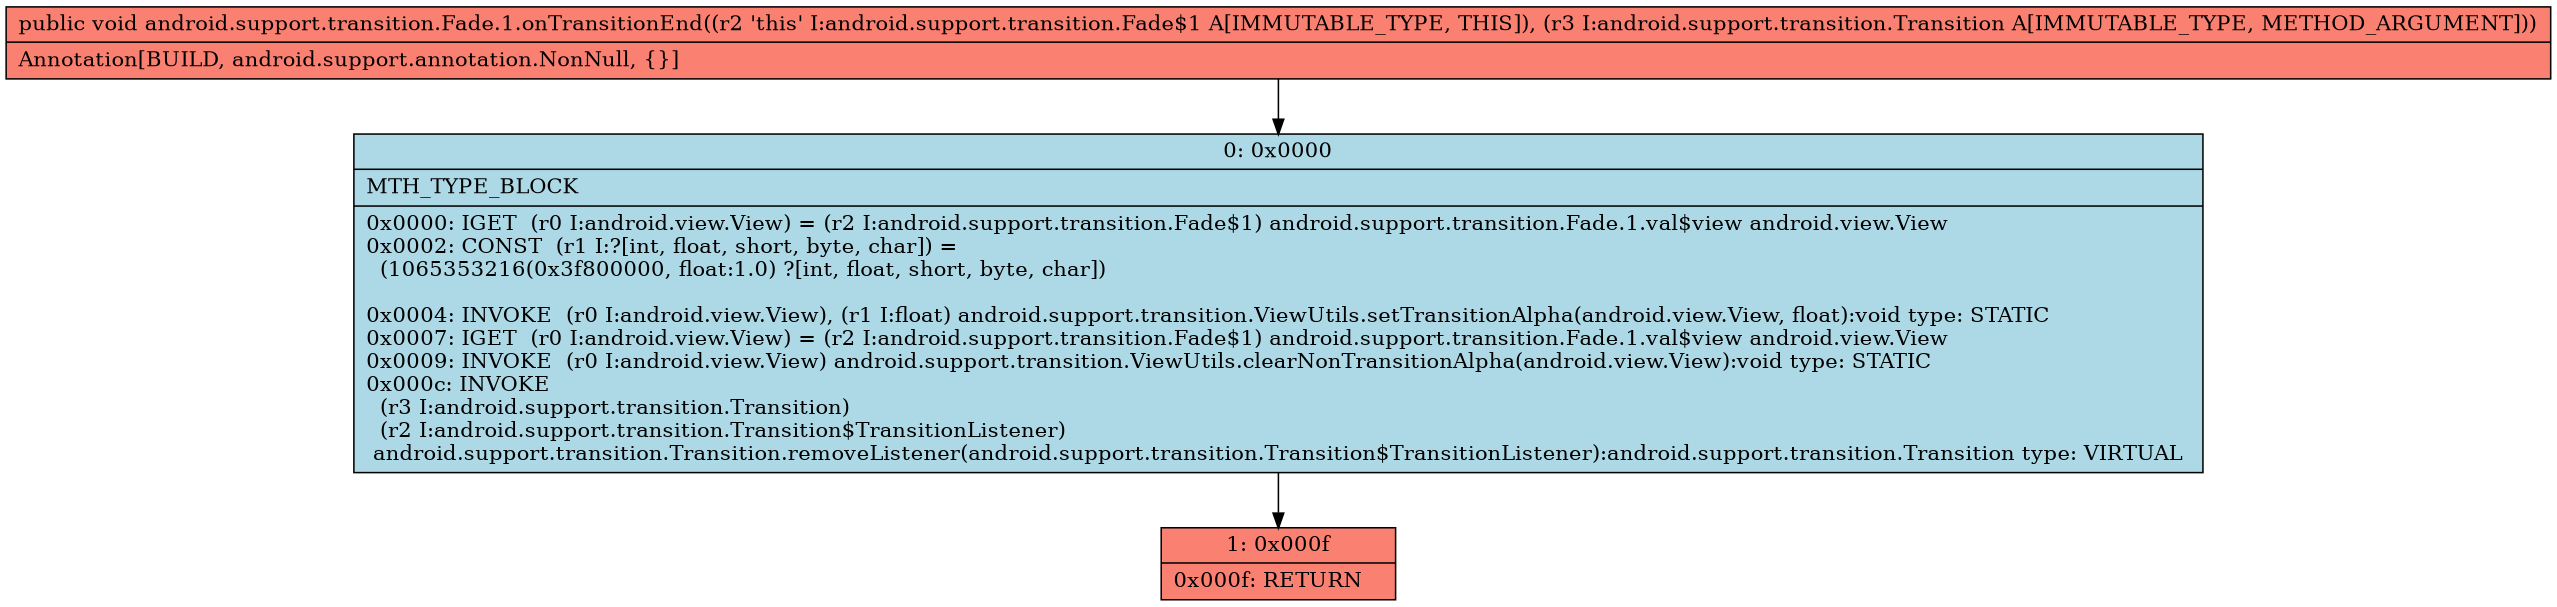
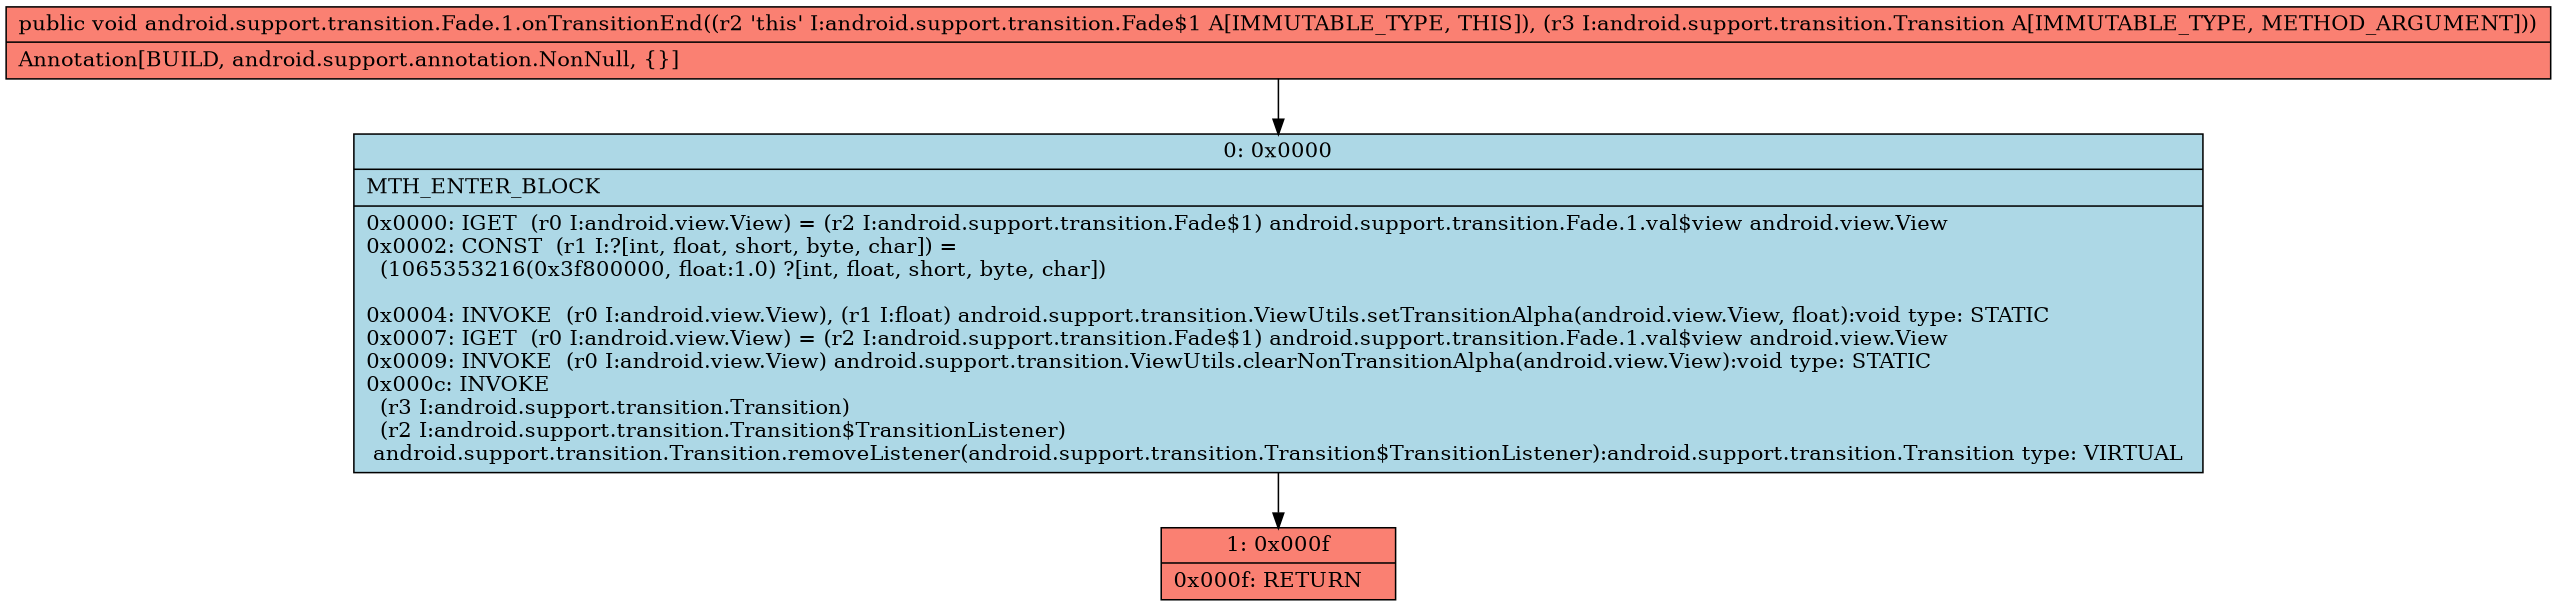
node "0: 0x0000": text "MTH_TYPE_BLOCK" -> "MTH_ENTER_BLOCK"
